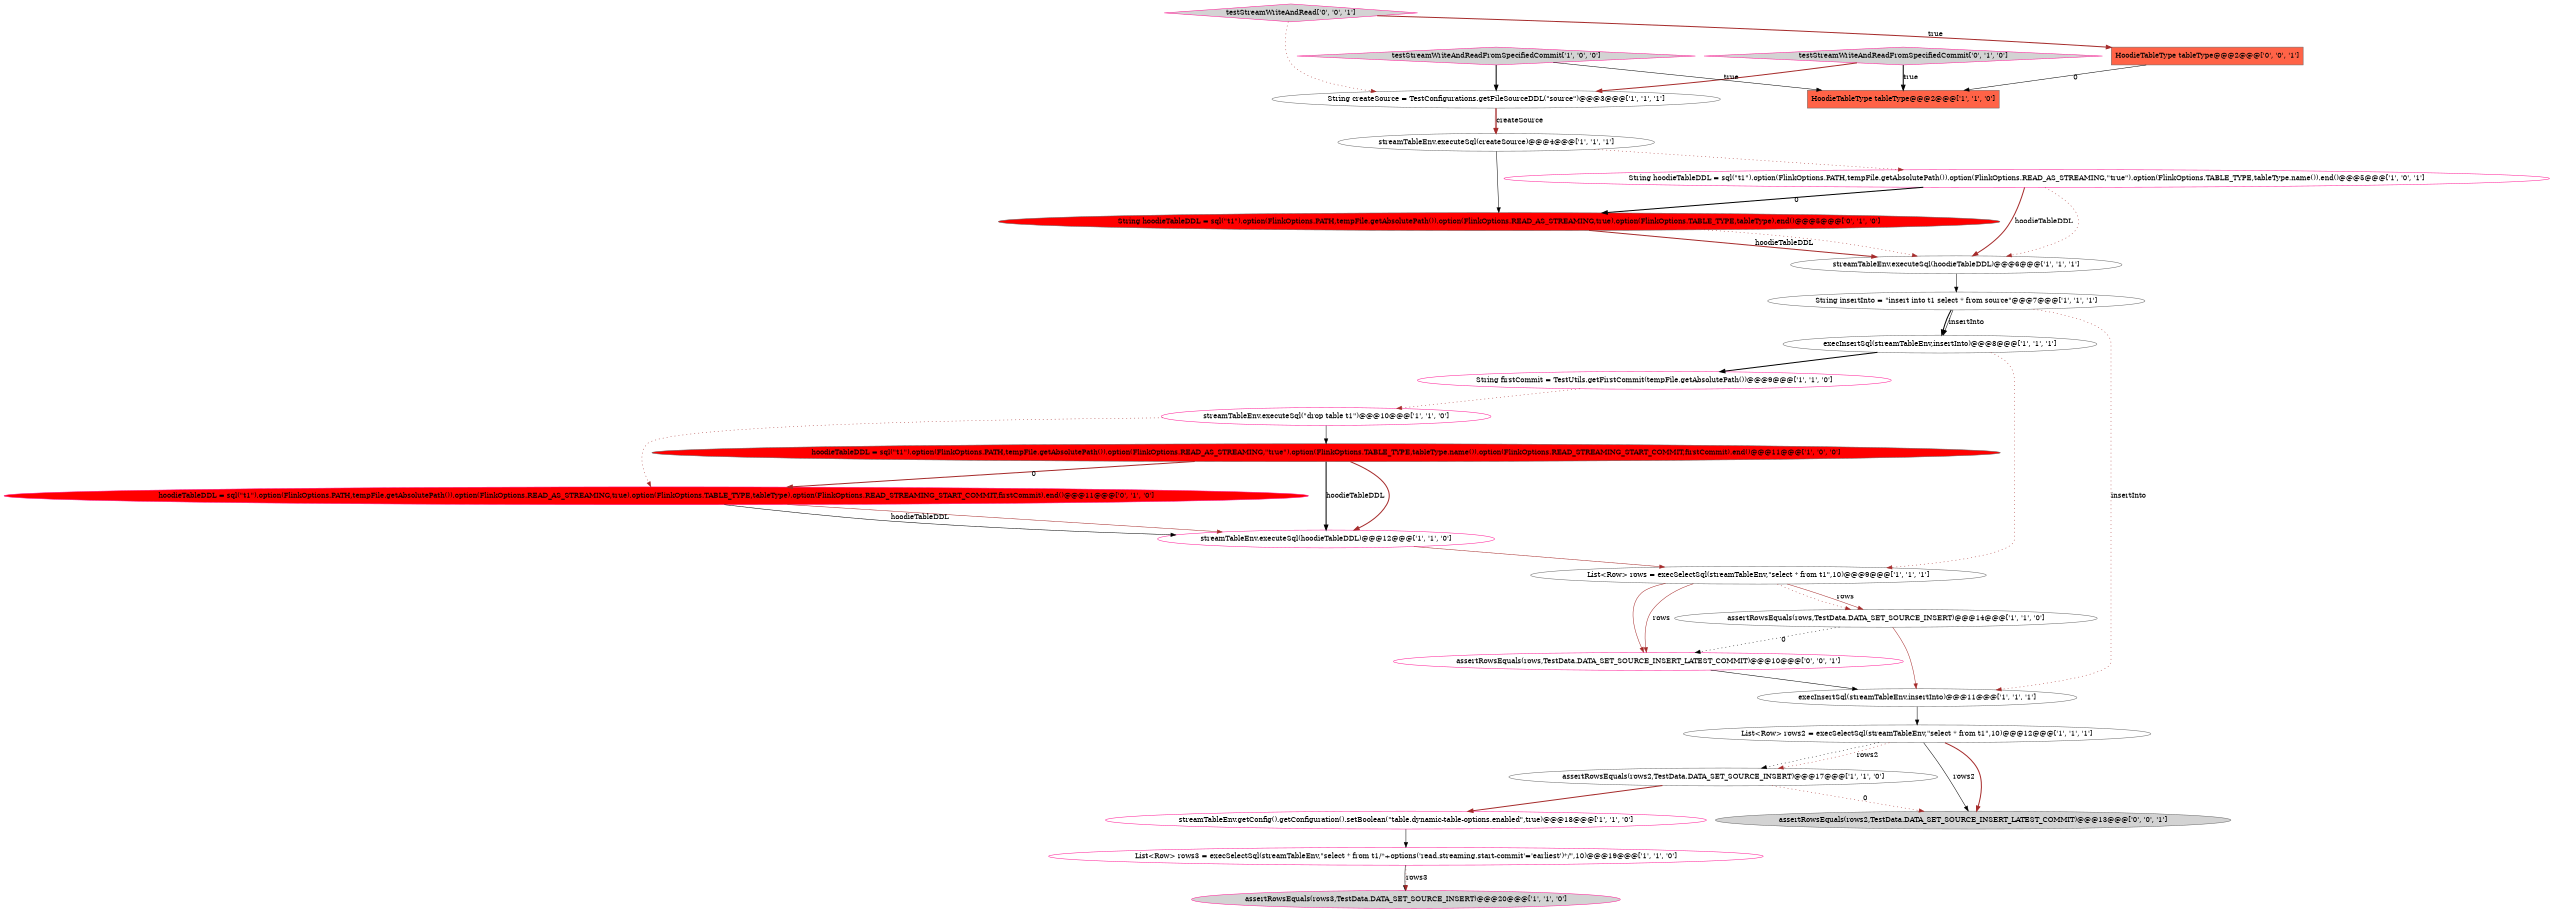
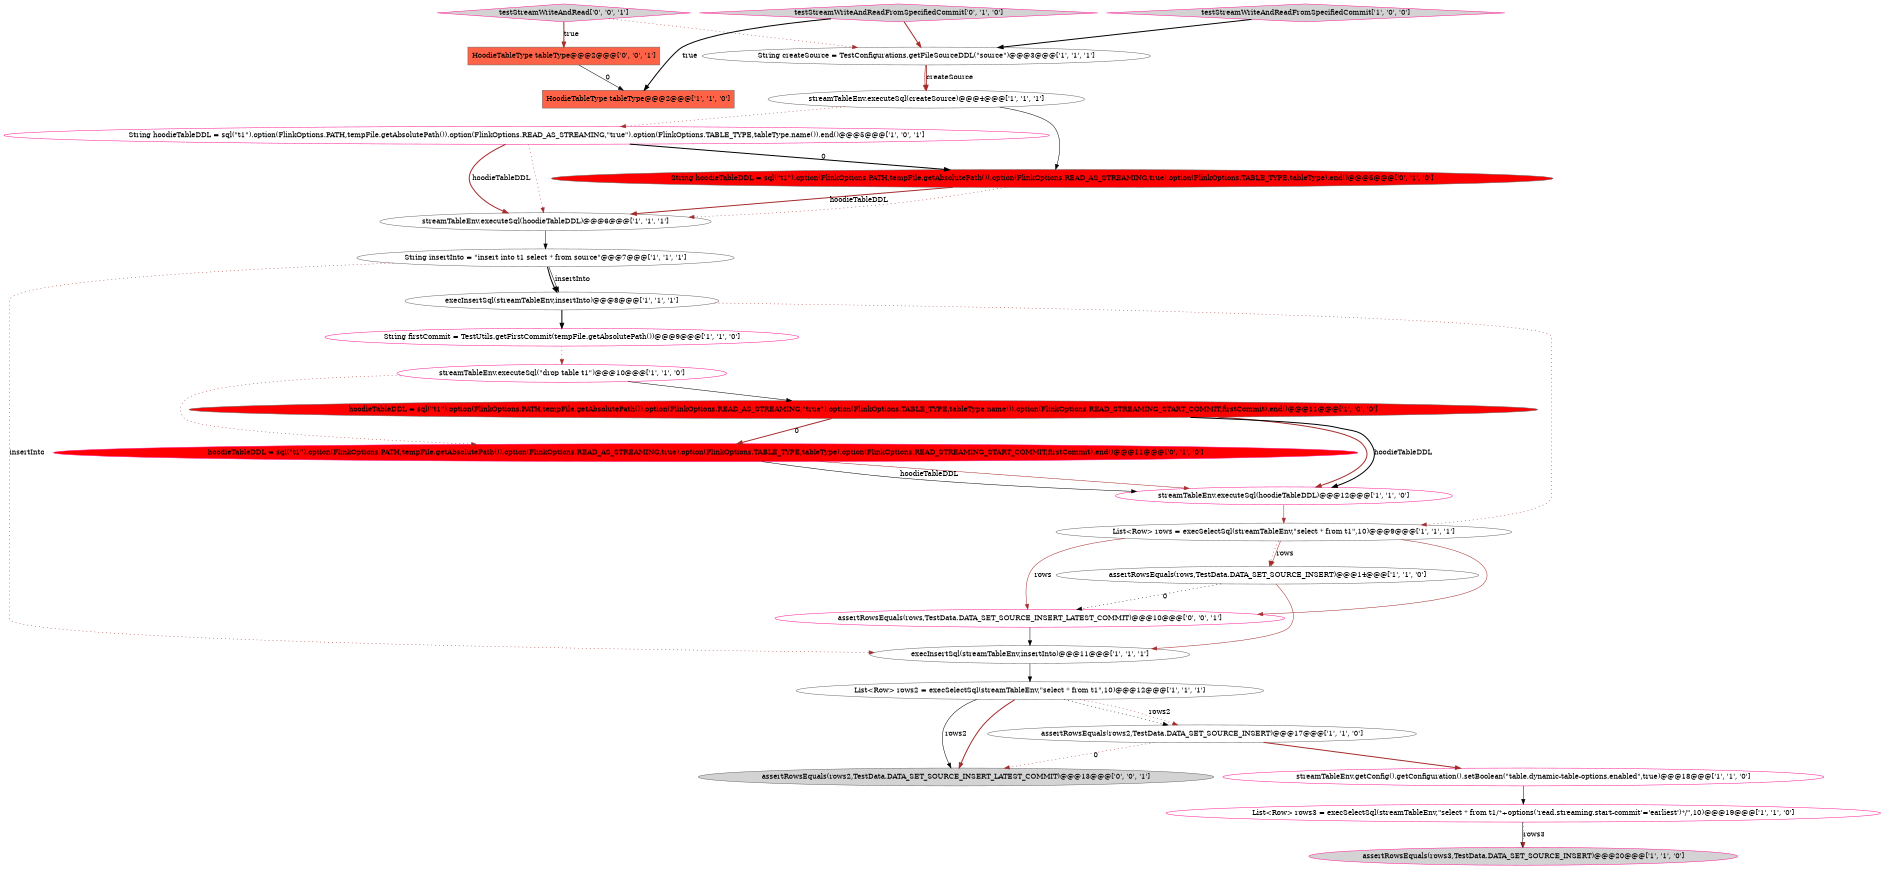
edge "testStreamWriteAndReadFromSpecifiedCommit['1', '0', '0']" -> "HoodieTableType tableType@@@2@@@['1', '1', '0']": removed, label "true"
